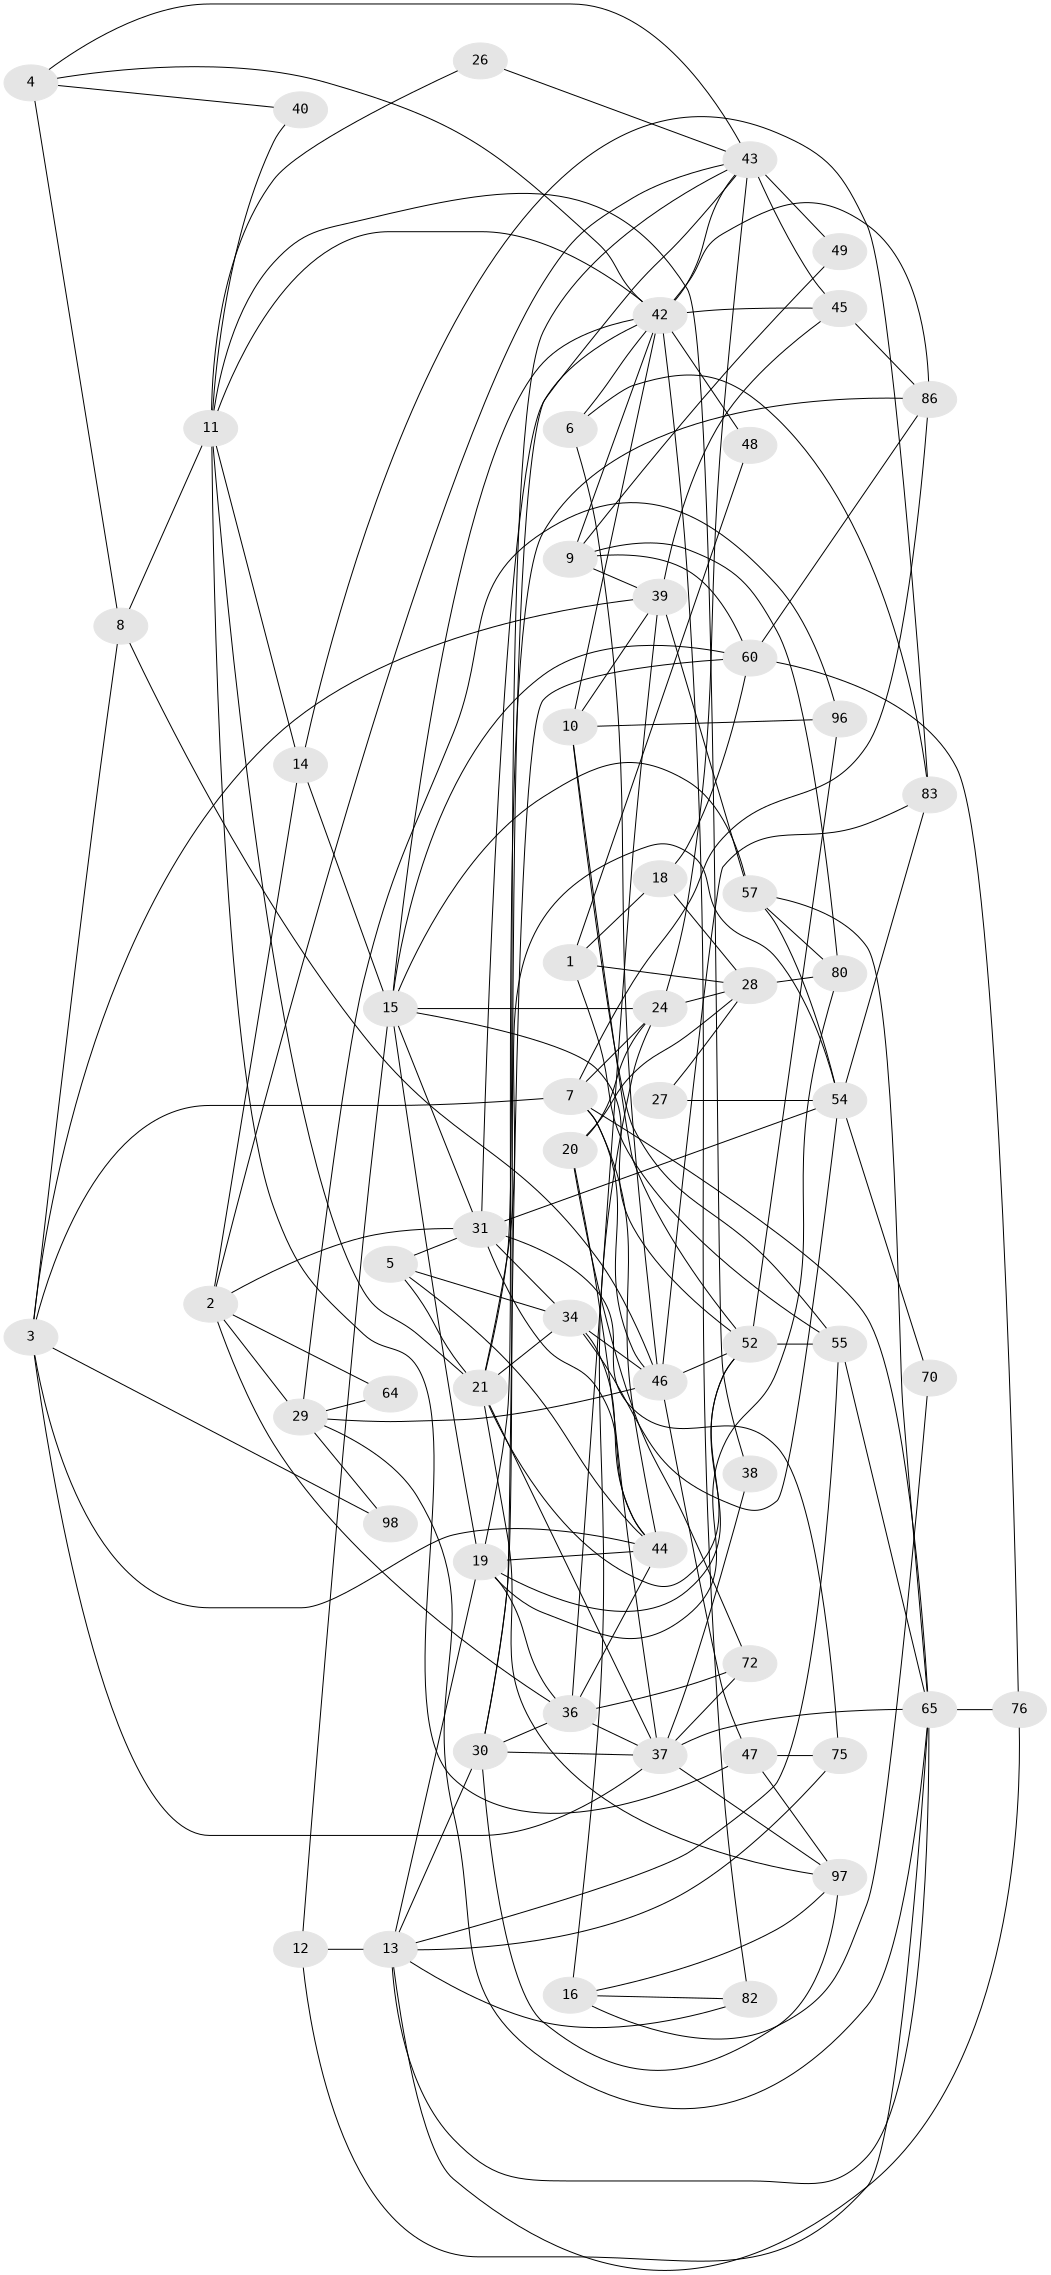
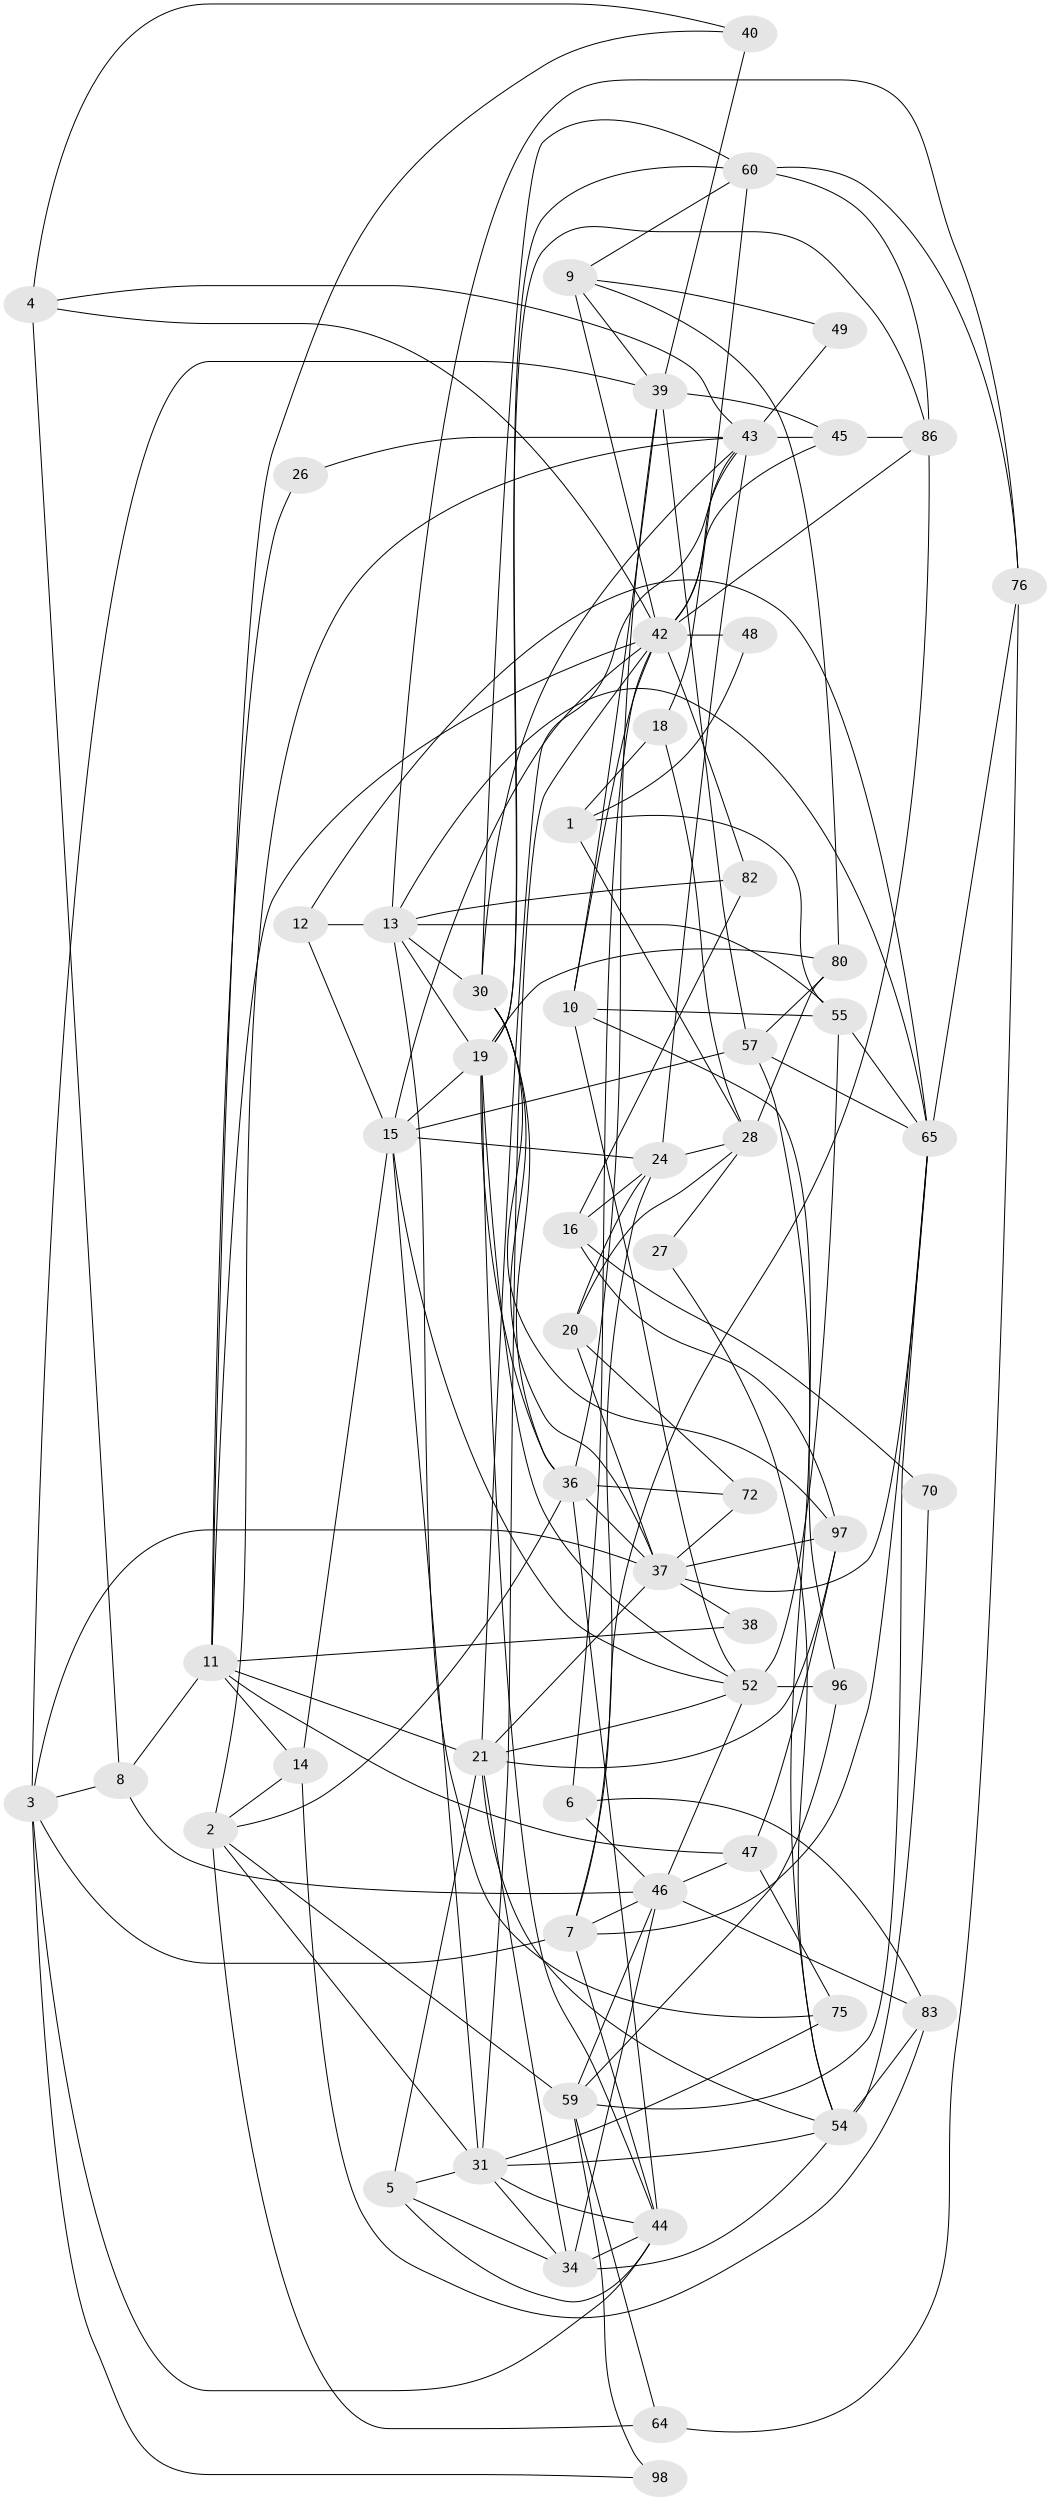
edge "40" -- "39": added
edge "60" -- "15": now "60" -- "19"
node "29": label "29" -> "59"
edge "76" -- "64": added
